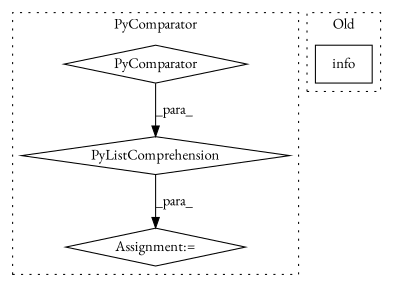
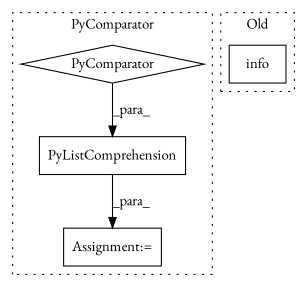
node "PyListComprehension": shape diamond -> box
node "Assignment:=": shape diamond -> box
